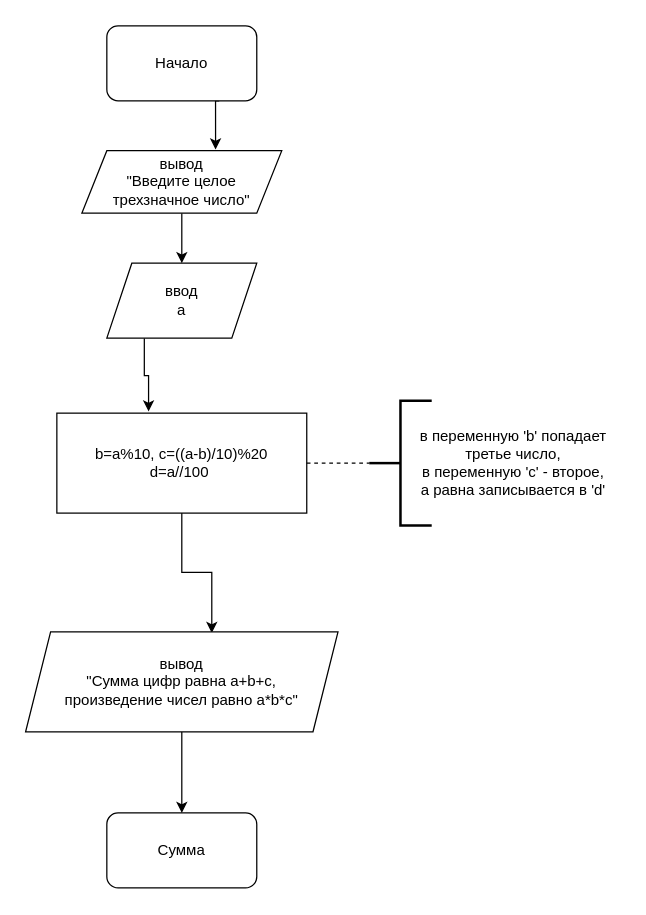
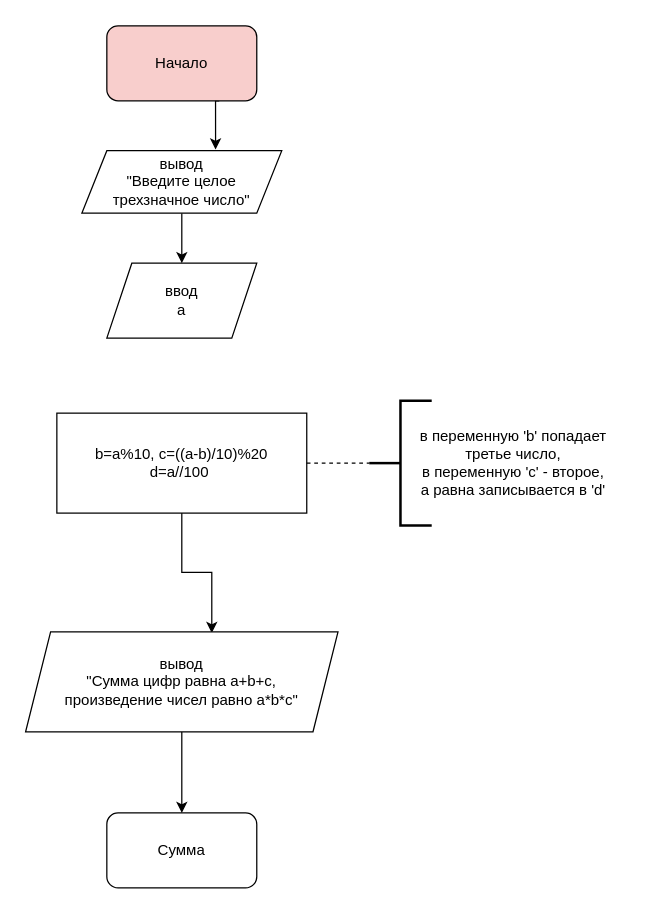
node "Начало": fillcolor #ffffff -> #f8cecc
edge "ввод a" -> "b=a%10, c=((a-b)/10)%20 d=a//100": removed
